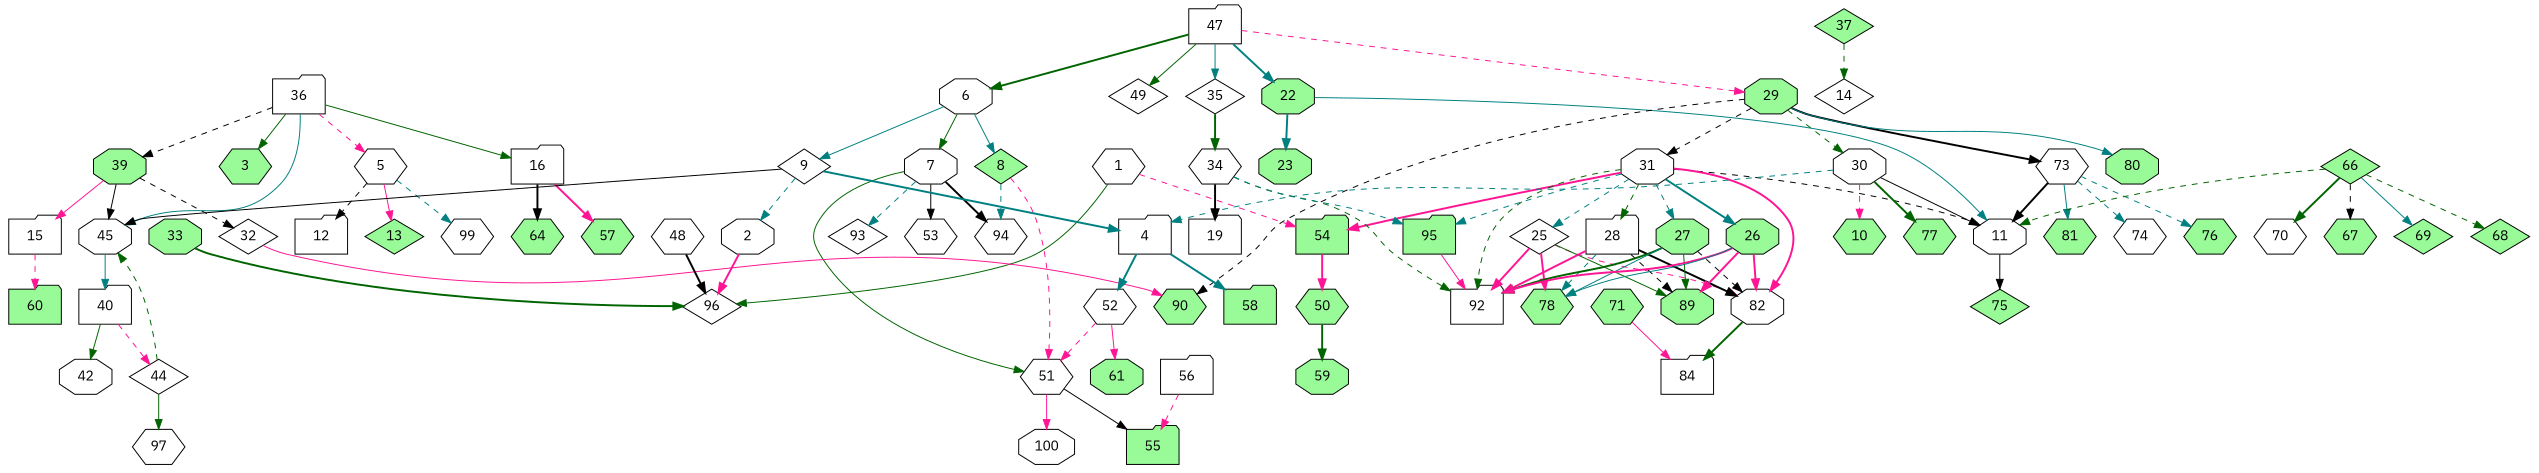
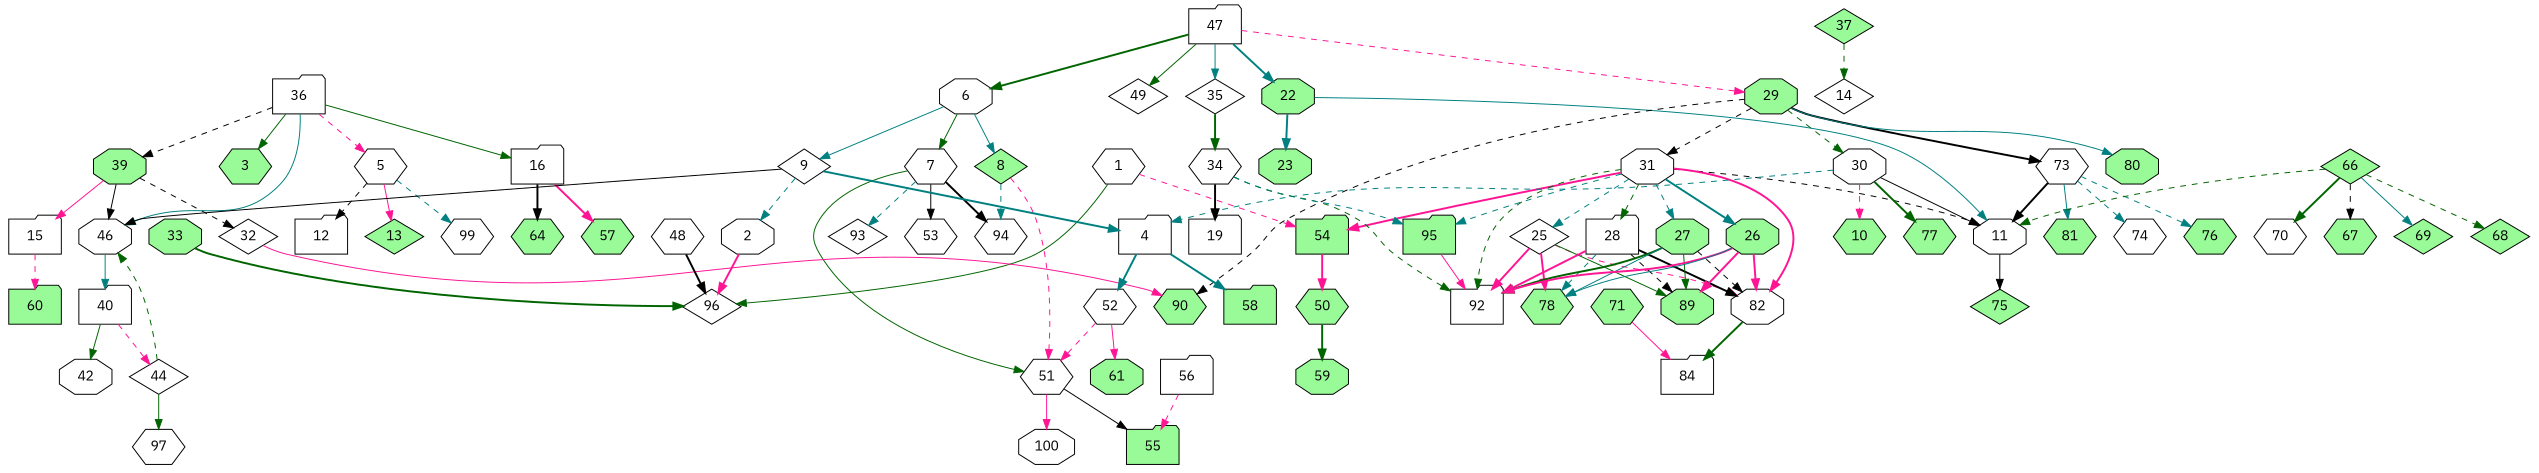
node "7": shape octagon -> hexagon
node "45": label "45" -> "46"
